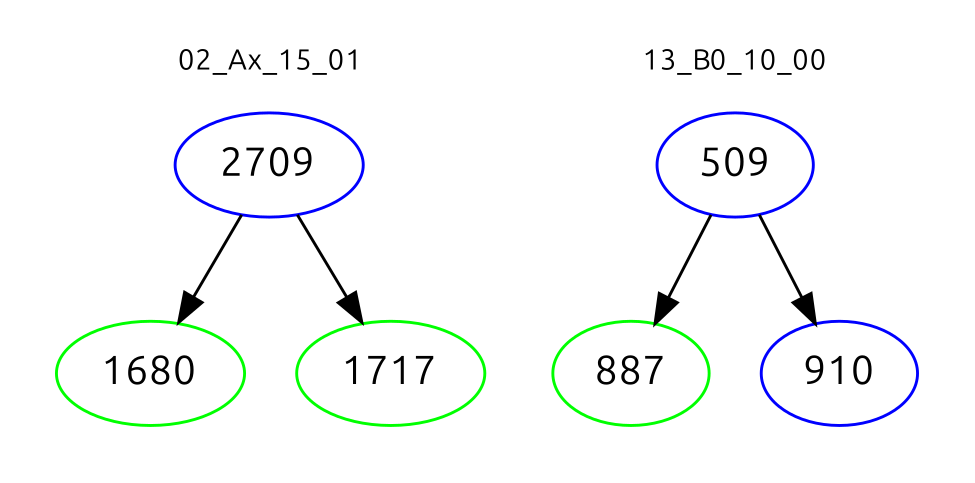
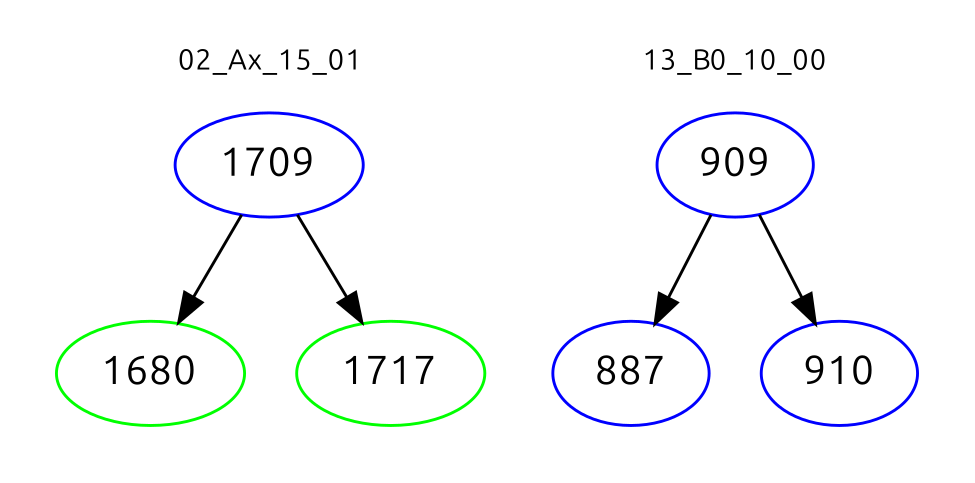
node "2709": label "2709" -> "1709"
node "509": label "509" -> "909"
node "887": color green -> blue
